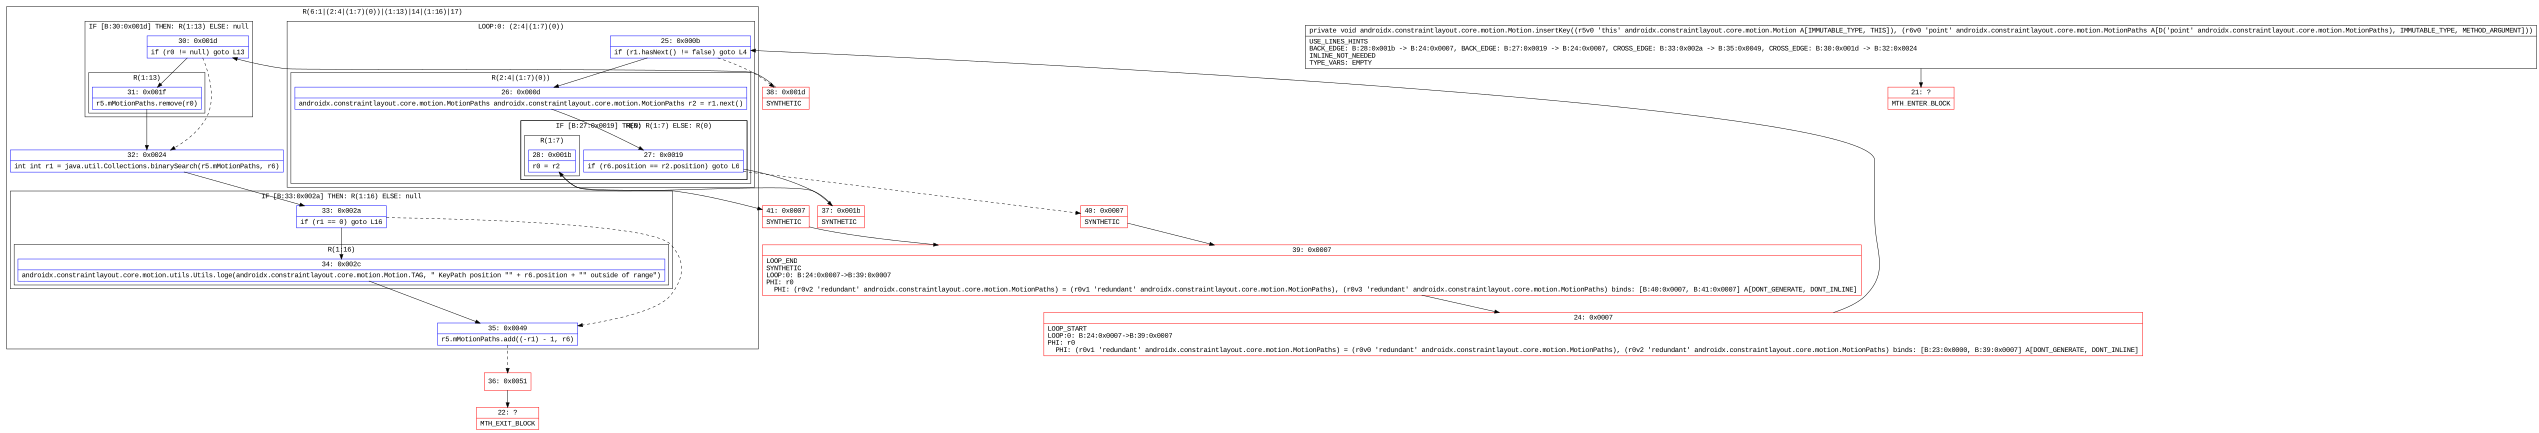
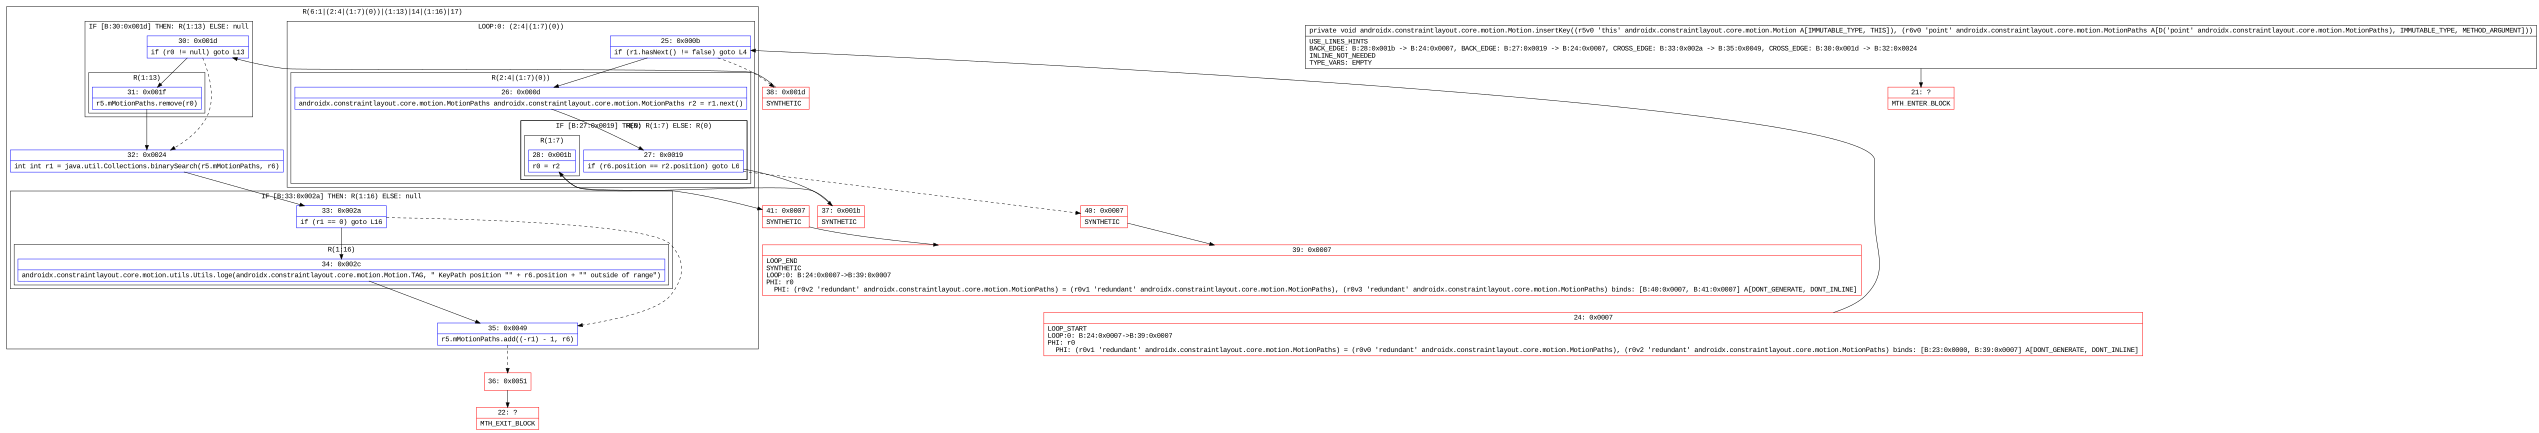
edge "39: 0x0007" -> "24: 0x0007": removed
